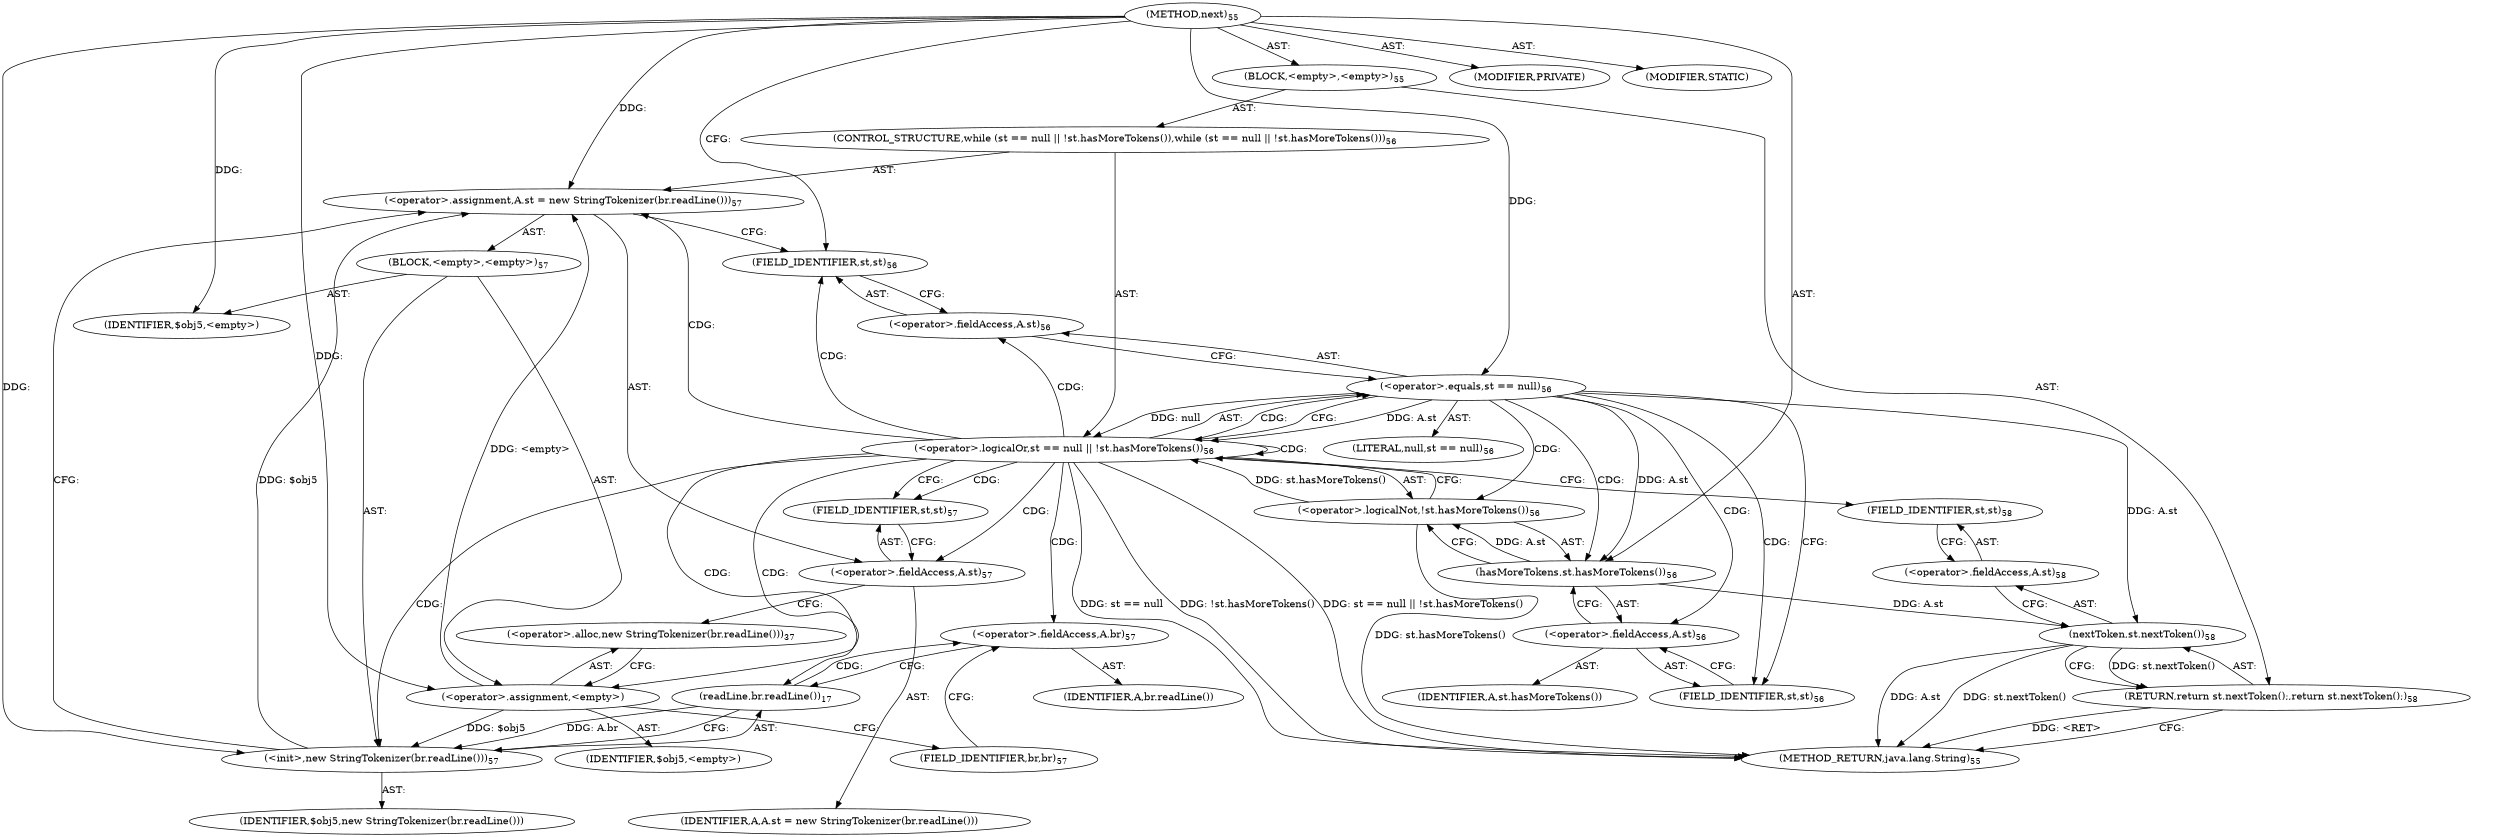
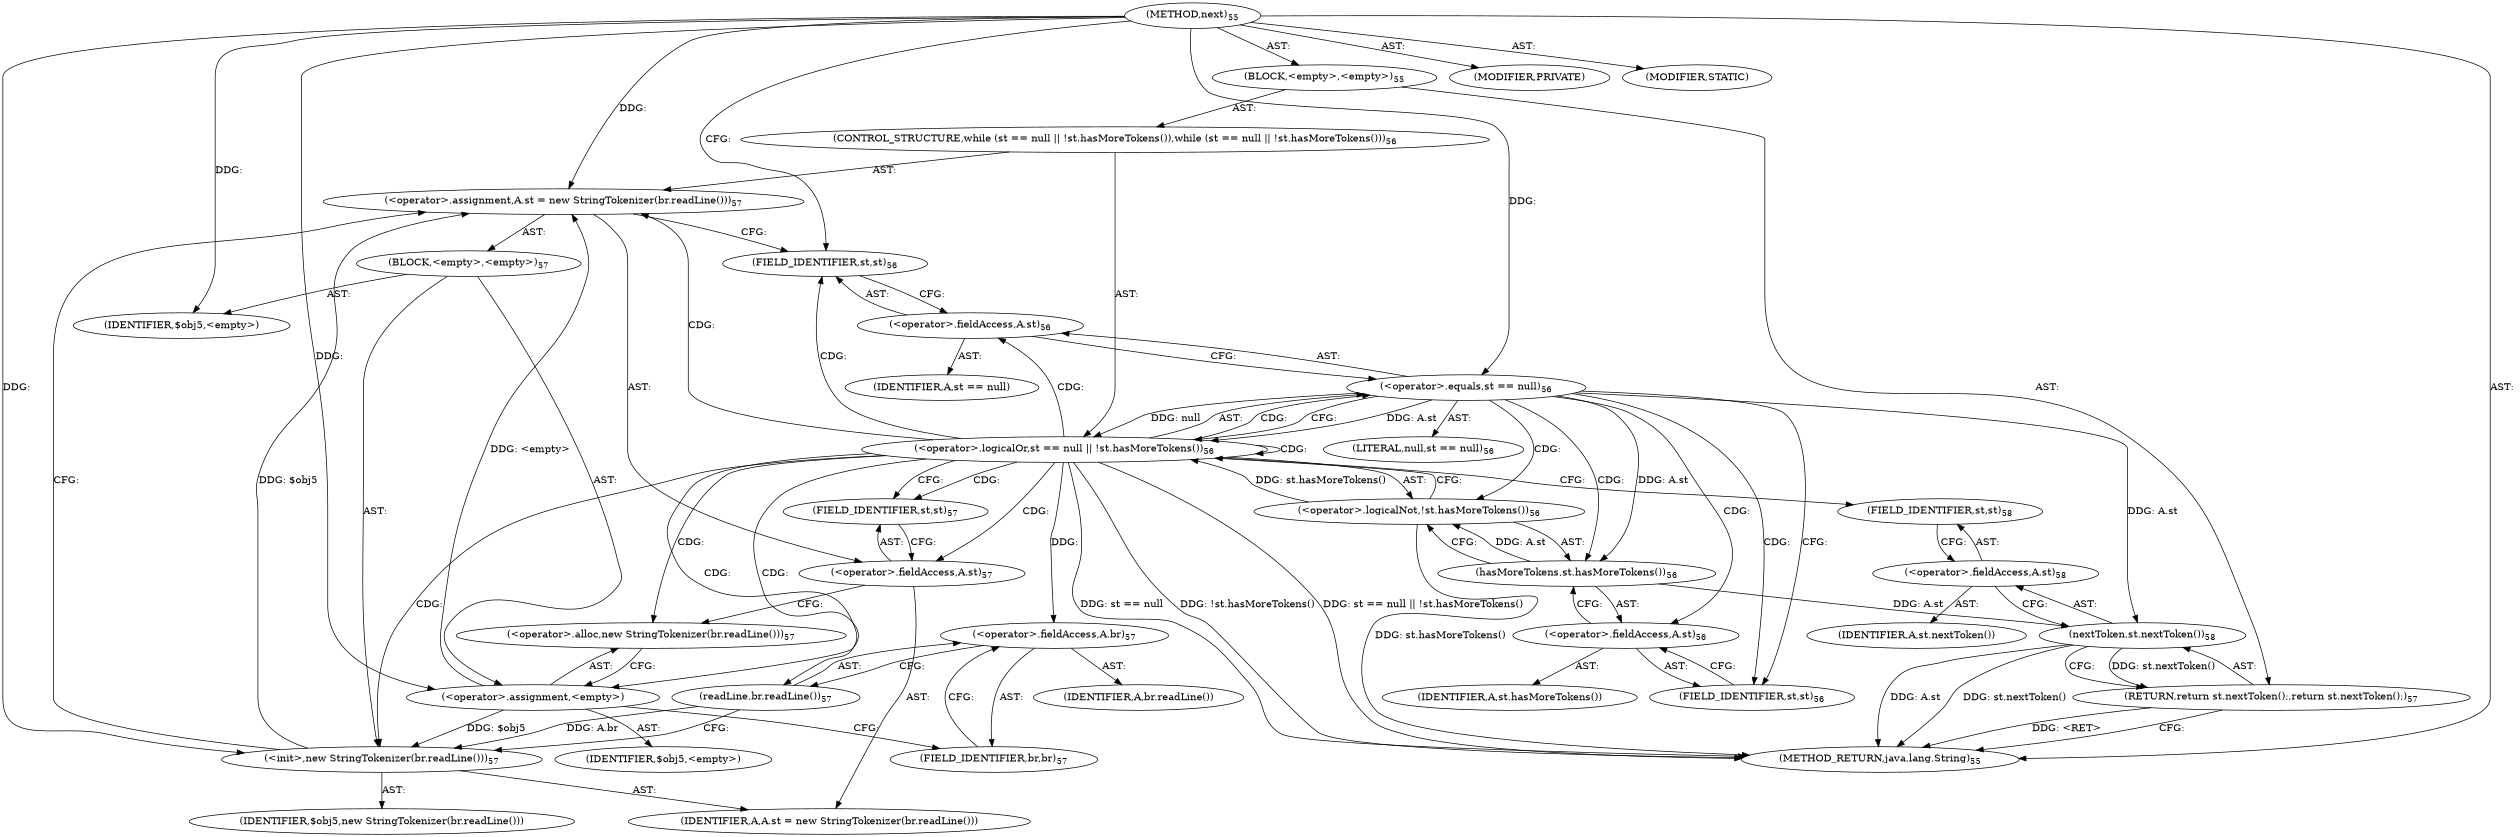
edge "(METHOD,next)" -> "(hasMoreTokens,st.hasMoreTokens())": now "(METHOD,next)" -> "(METHOD_RETURN,java.lang.String)"
node "(IDENTIFIER,A,st == null)": added
edge "(<operator>.logicalOr,st == null || !st.hasMoreTokens())" -> "(<operator>.alloc,new StringTokenizer(br.readLine()))": added, label "CDG:"
edge "(<operator>.logicalOr,st == null || !st.hasMoreTokens())" -> "(<operator>.fieldAccess,A.br)": label "CDG: " -> "DDG: "
node "(<operator>.alloc,new StringTokenizer(br.readLine()))": text "37" -> "57"
node "(IDENTIFIER,A,st.nextToken())": added
edge "(readLine,br.readLine())" -> "(<operator>.fieldAccess,A.br)": label "CDG: " -> "AST: "
edge "(<operator>.fieldAccess,A.br)" -> "(FIELD_IDENTIFIER,br,br)": added, label "AST:"
node "(readLine,br.readLine())": text "17" -> "57"
node "(RETURN,return st.nextToken();,return st.nextToken();)": text "58" -> "57"
edge "(<init>,new StringTokenizer(br.readLine()))" -> "(readLine,br.readLine())": now "(<init>,new StringTokenizer(br.readLine()))" -> "(IDENTIFIER,A,A.st = new StringTokenizer(br.readLine()))"
